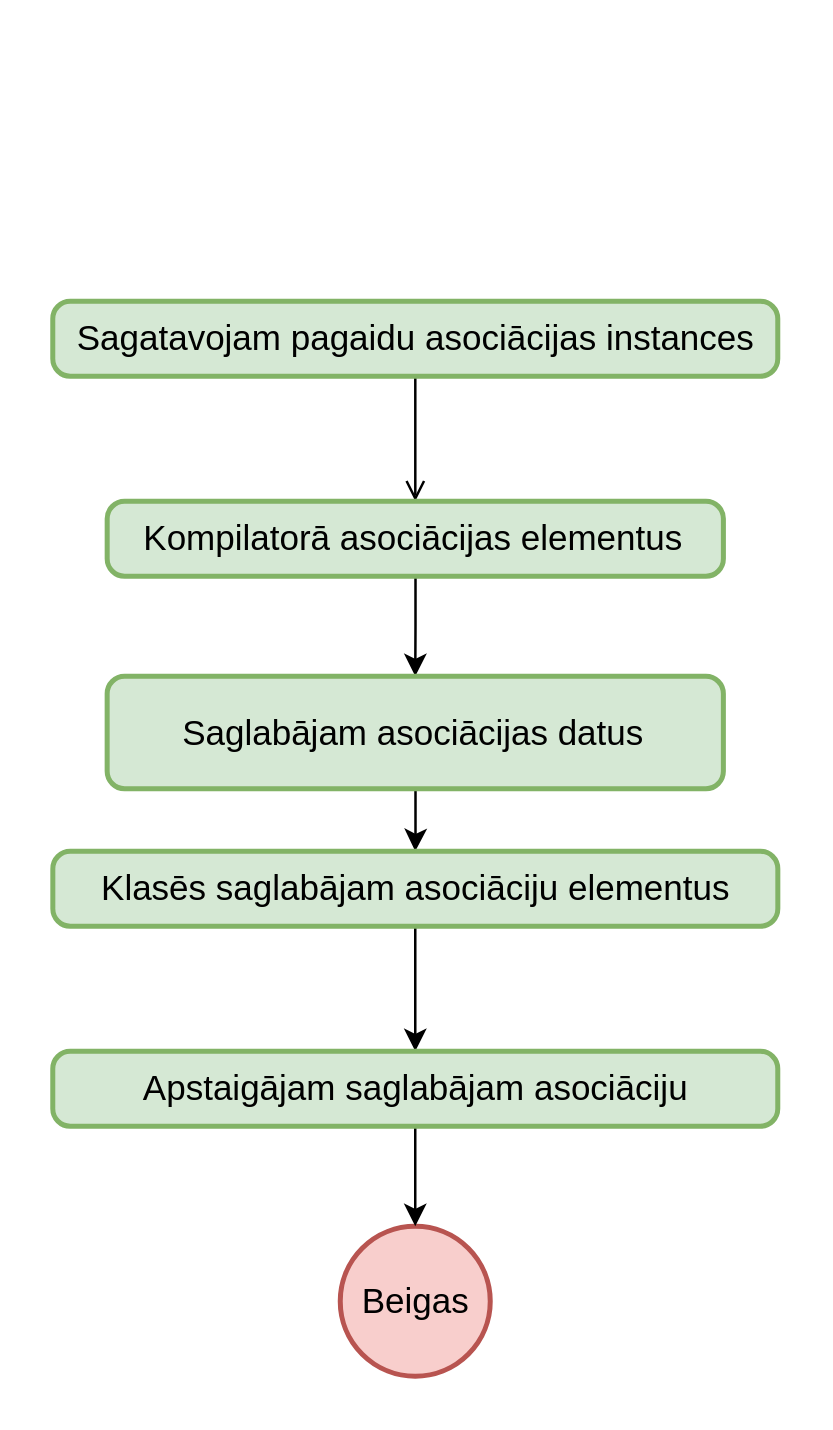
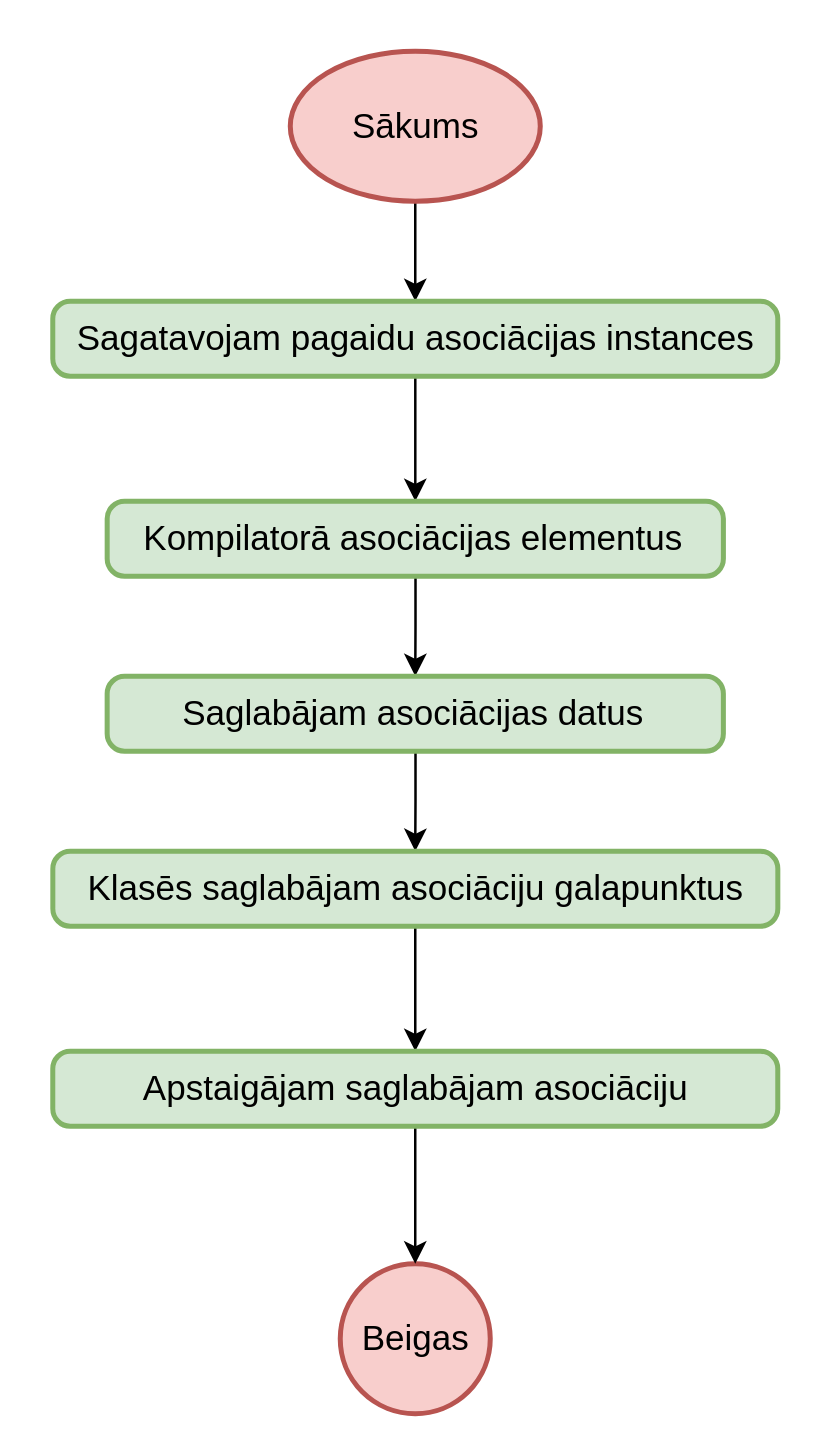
node "Sākums": added
edge "Sākums" -> "Sagatavojam pagaidu asociācijas instances": added
edge "Sagatavojam pagaidu asociācijas instances" -> "Kompilatorā asociācijas elementus": arrowhead open -> classic
node "Saglabājam asociācijas datus": size 616x113 -> 616x75
node "Klasēs saglabājam asociāciju elementus": label "Klasēs saglabājam asociāciju elementus" -> "Klasēs saglabājam asociāciju galapunktus"
node "Beigas": moved (415, 1301) -> (415, 1339)
